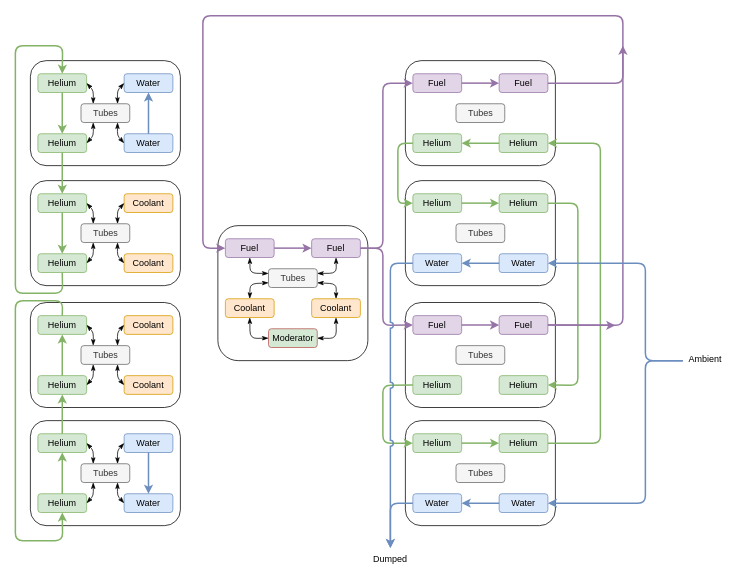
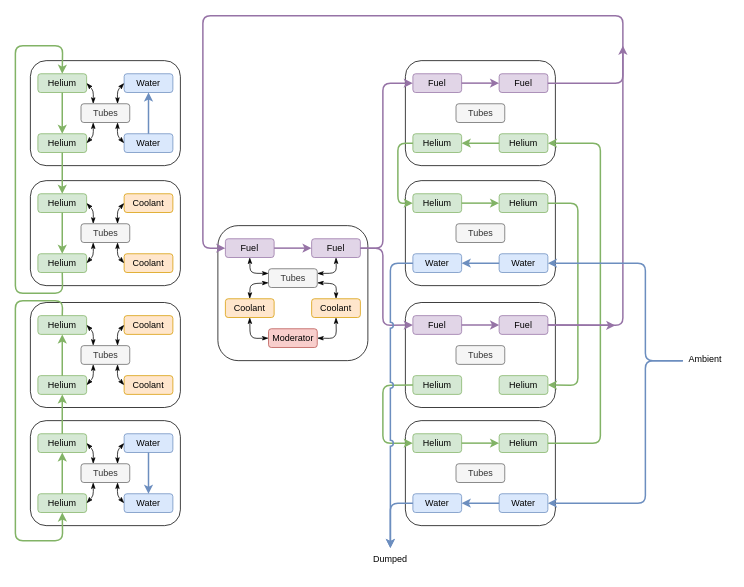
node "Moderator": fillcolor #d5e8d4 -> #f8cecc
